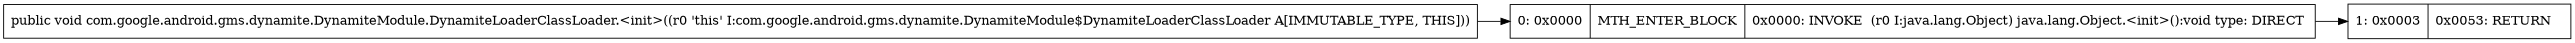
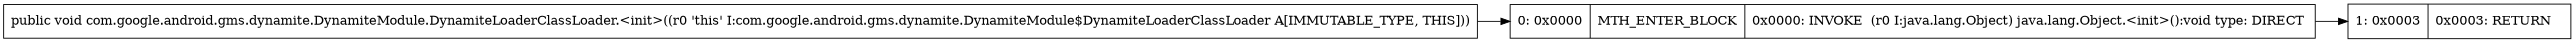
node "1: 0x0003": text "0x0053: RETURN" -> "0x0003: RETURN"
